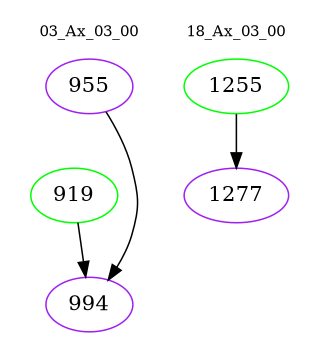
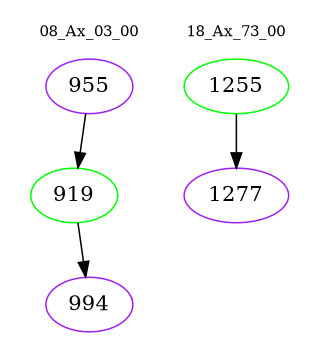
cluster "03_Ax_03_00": label "03_Ax_03_00" -> "08_Ax_03_00"
cluster "18_Ax_03_00": label "18_Ax_03_00" -> "18_Ax_73_00"
edge "955" -> "994": now "955" -> "919"
